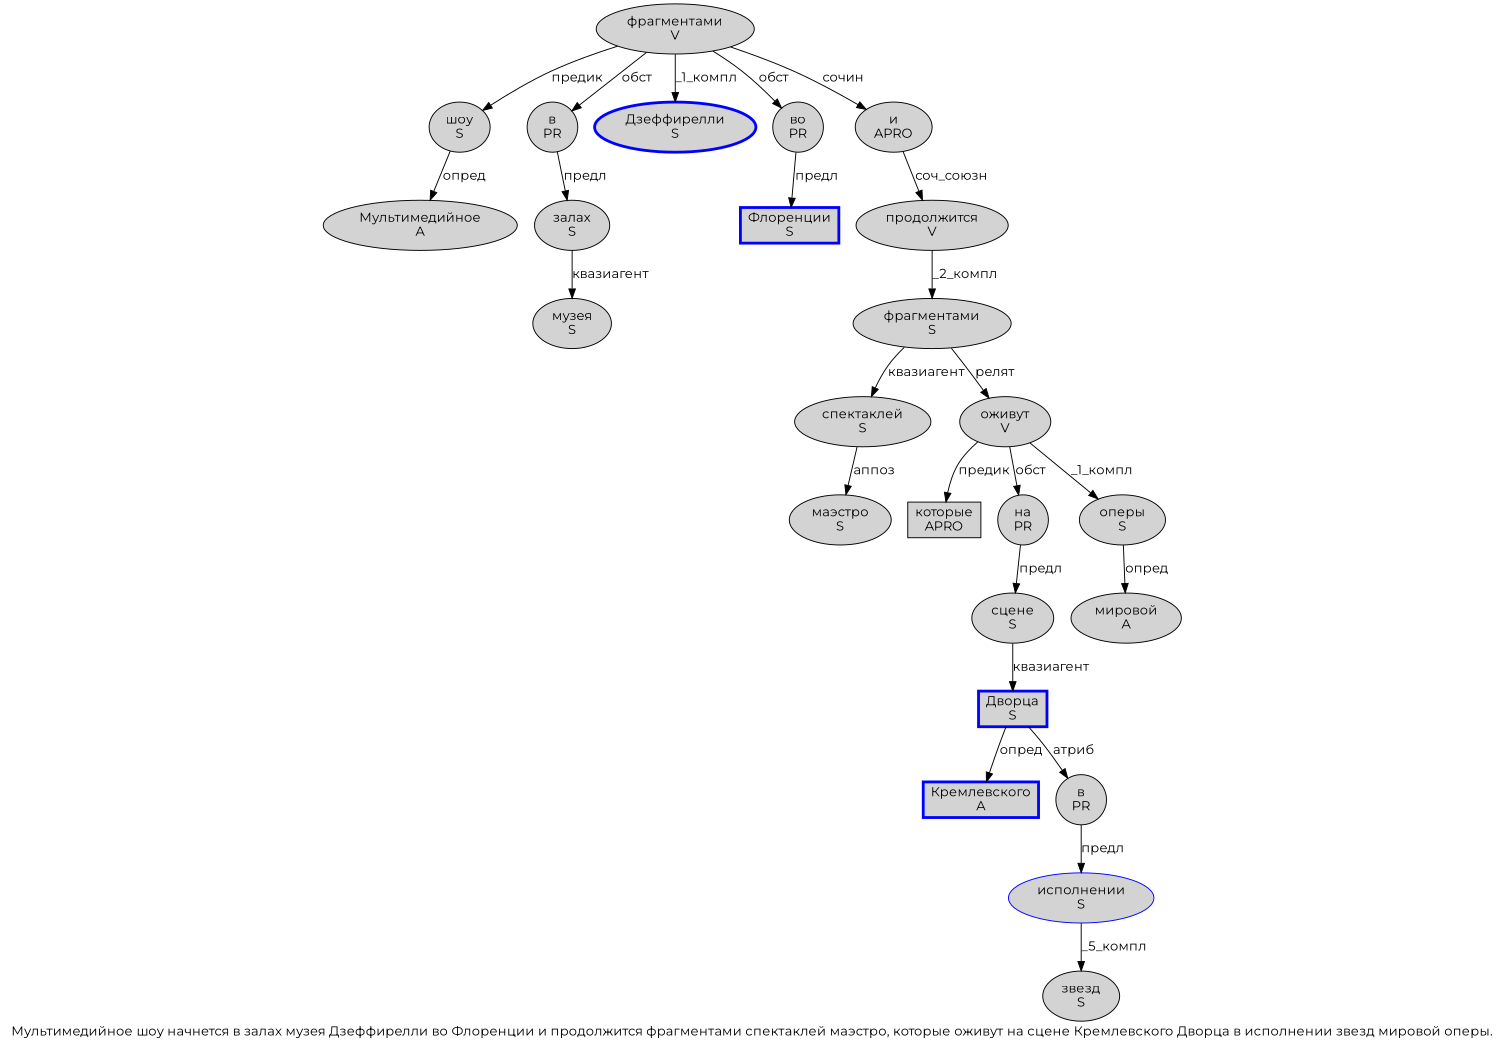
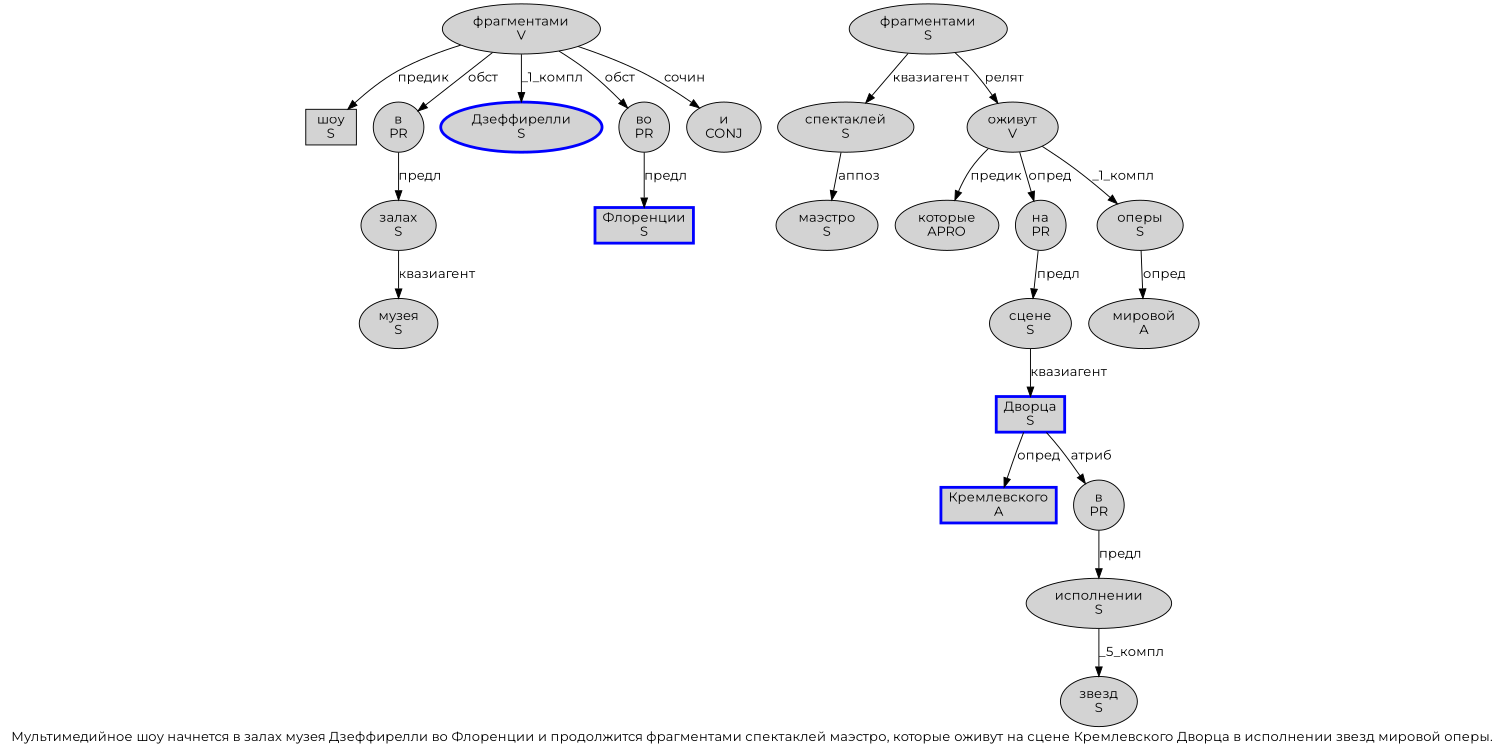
node "шоу S": shape ellipse -> box
node "и APRO": label "и APRO" -> "и CONJ"
node "Мультимедийное A": removed
node "продолжится V": removed
edge "оживут V" -> "на PR": label "обст" -> "опред"
node "которые APRO": shape box -> ellipse
node "исполнении S": color blue -> black
